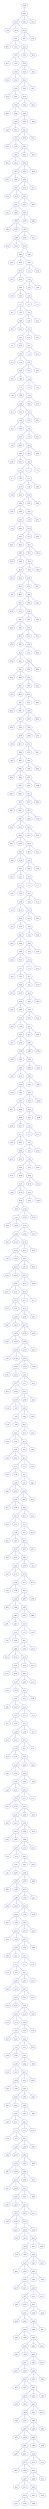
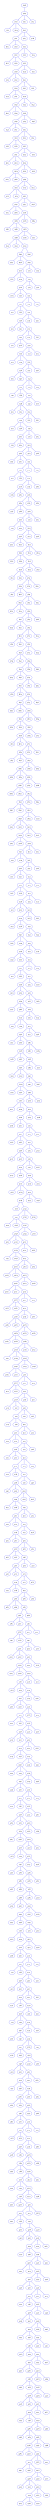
node "4187": removed
